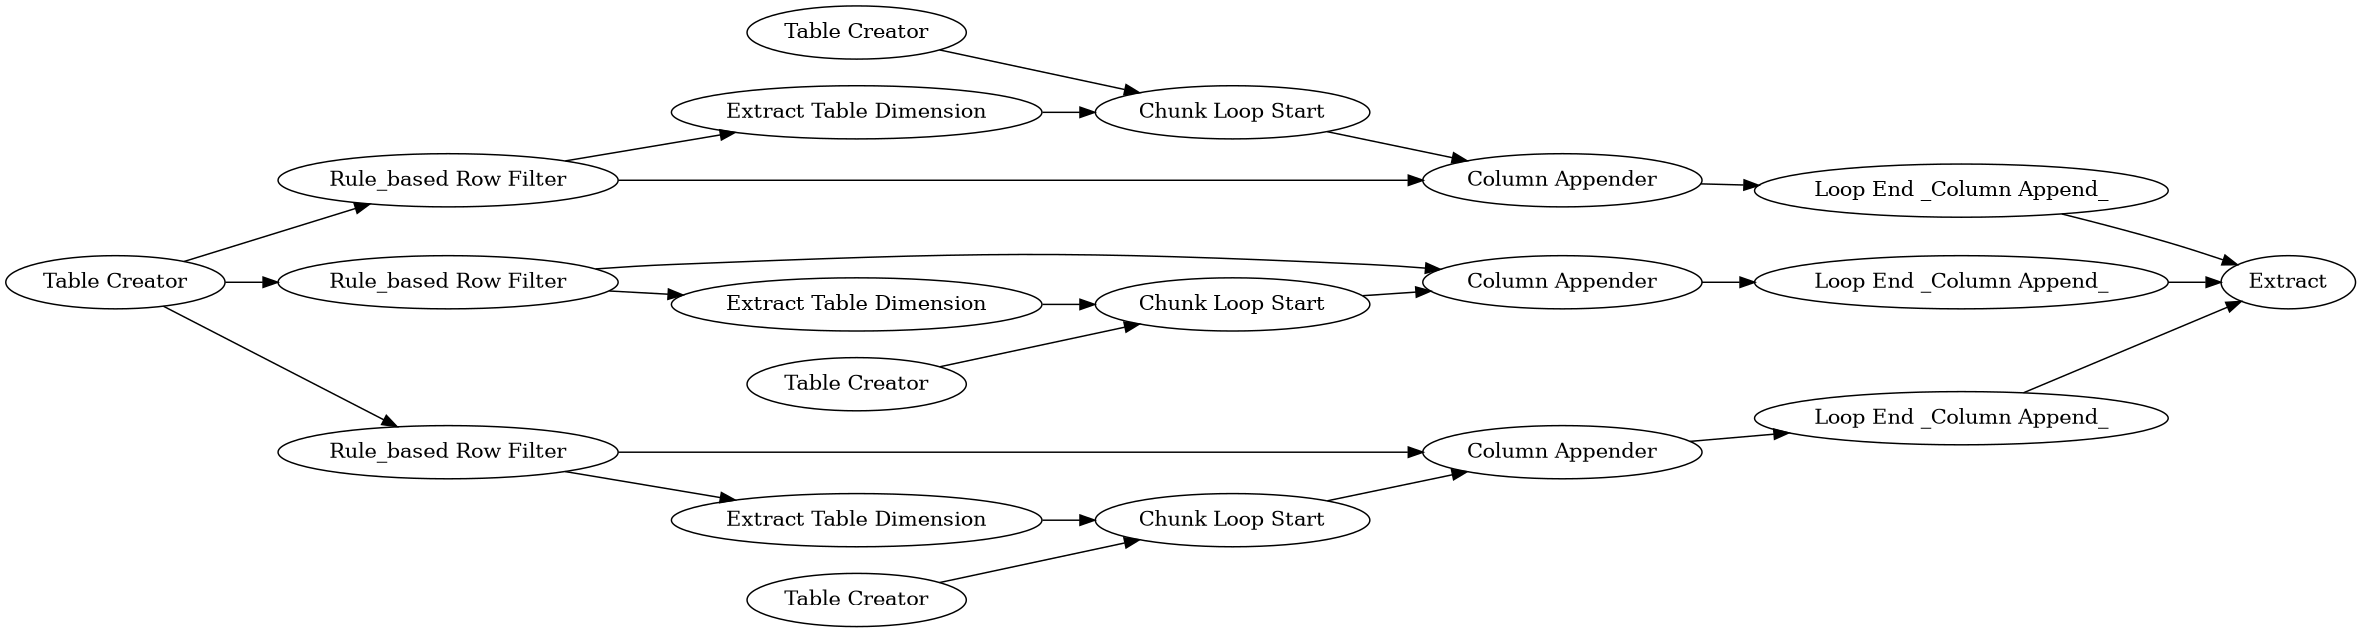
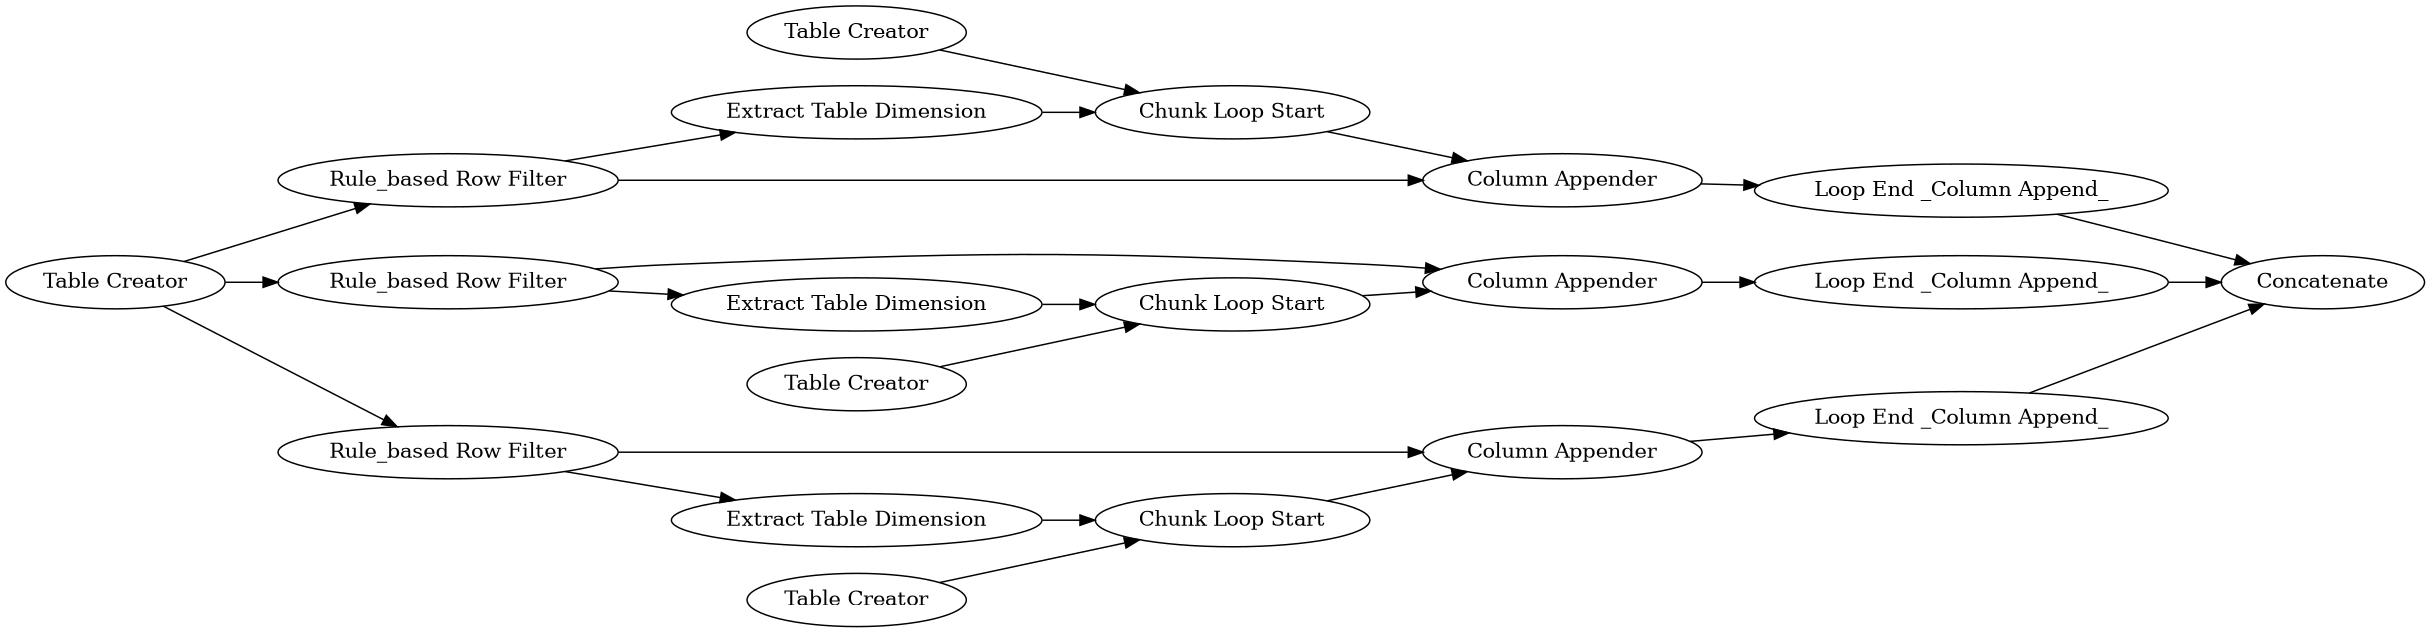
node "Extract": label "Extract" -> "Concatenate"
